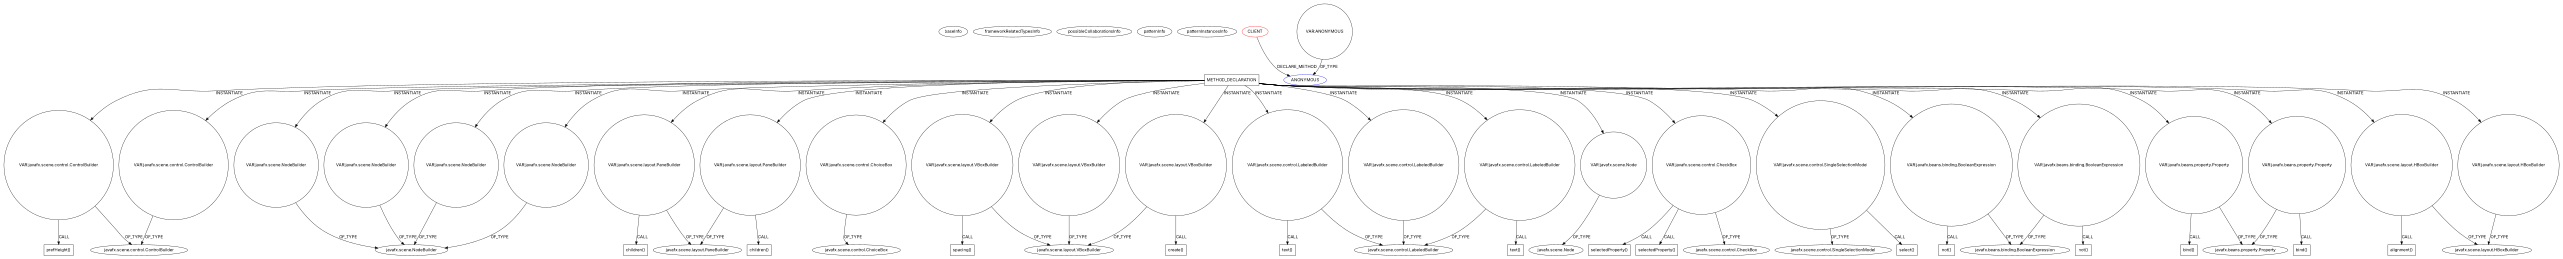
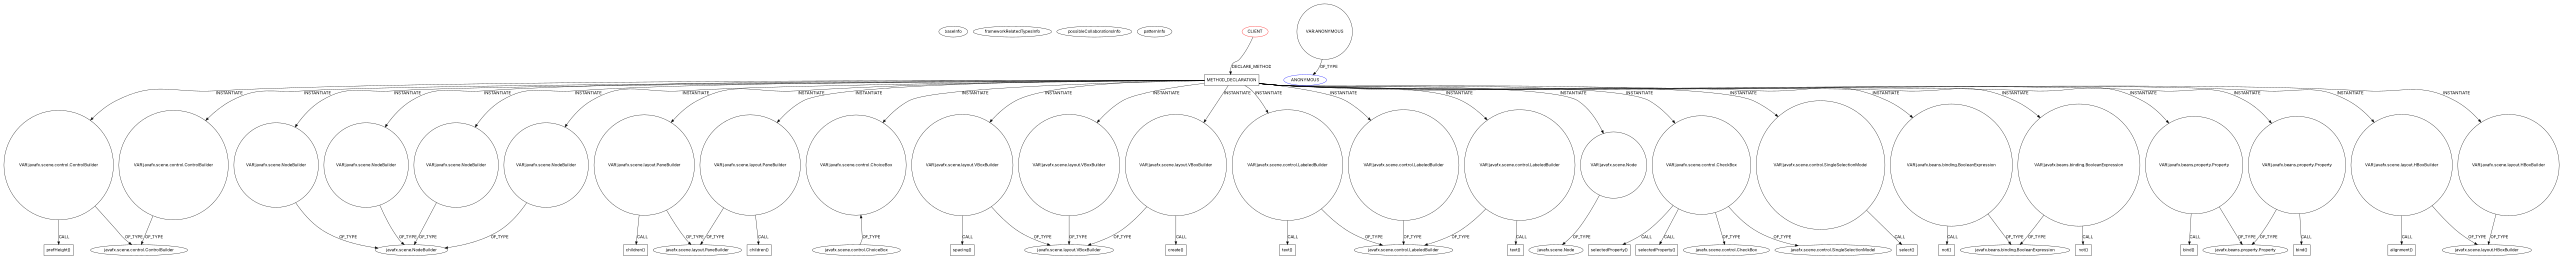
node "patternInstancesInfo": removed
edge "CLIENT" -> "ANONYMOUS": now "CLIENT" -> "METHOD_DECLARATION"
edge "VAR:javafx.scene.control.ChoiceBox" -> "javafx.scene.control.ChoiceBox": reversed
edge "VAR:javafx.scene.control.SingleSelectionModel" -> "javafx.scene.control.SingleSelectionModel": now "VAR:javafx.scene.control.CheckBox" -> "javafx.scene.control.SingleSelectionModel"
